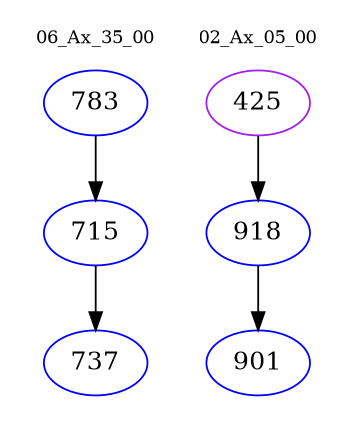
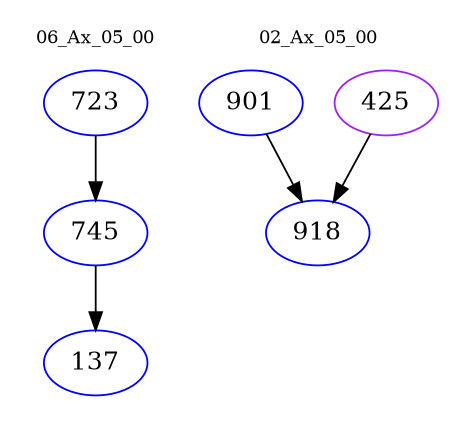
cluster "06_Ax_35_00": label "06_Ax_35_00" -> "06_Ax_05_00"
node "783": label "783" -> "723"
node "715": label "715" -> "745"
edge "918" -> "901": reversed
node "737": label "737" -> "137"
